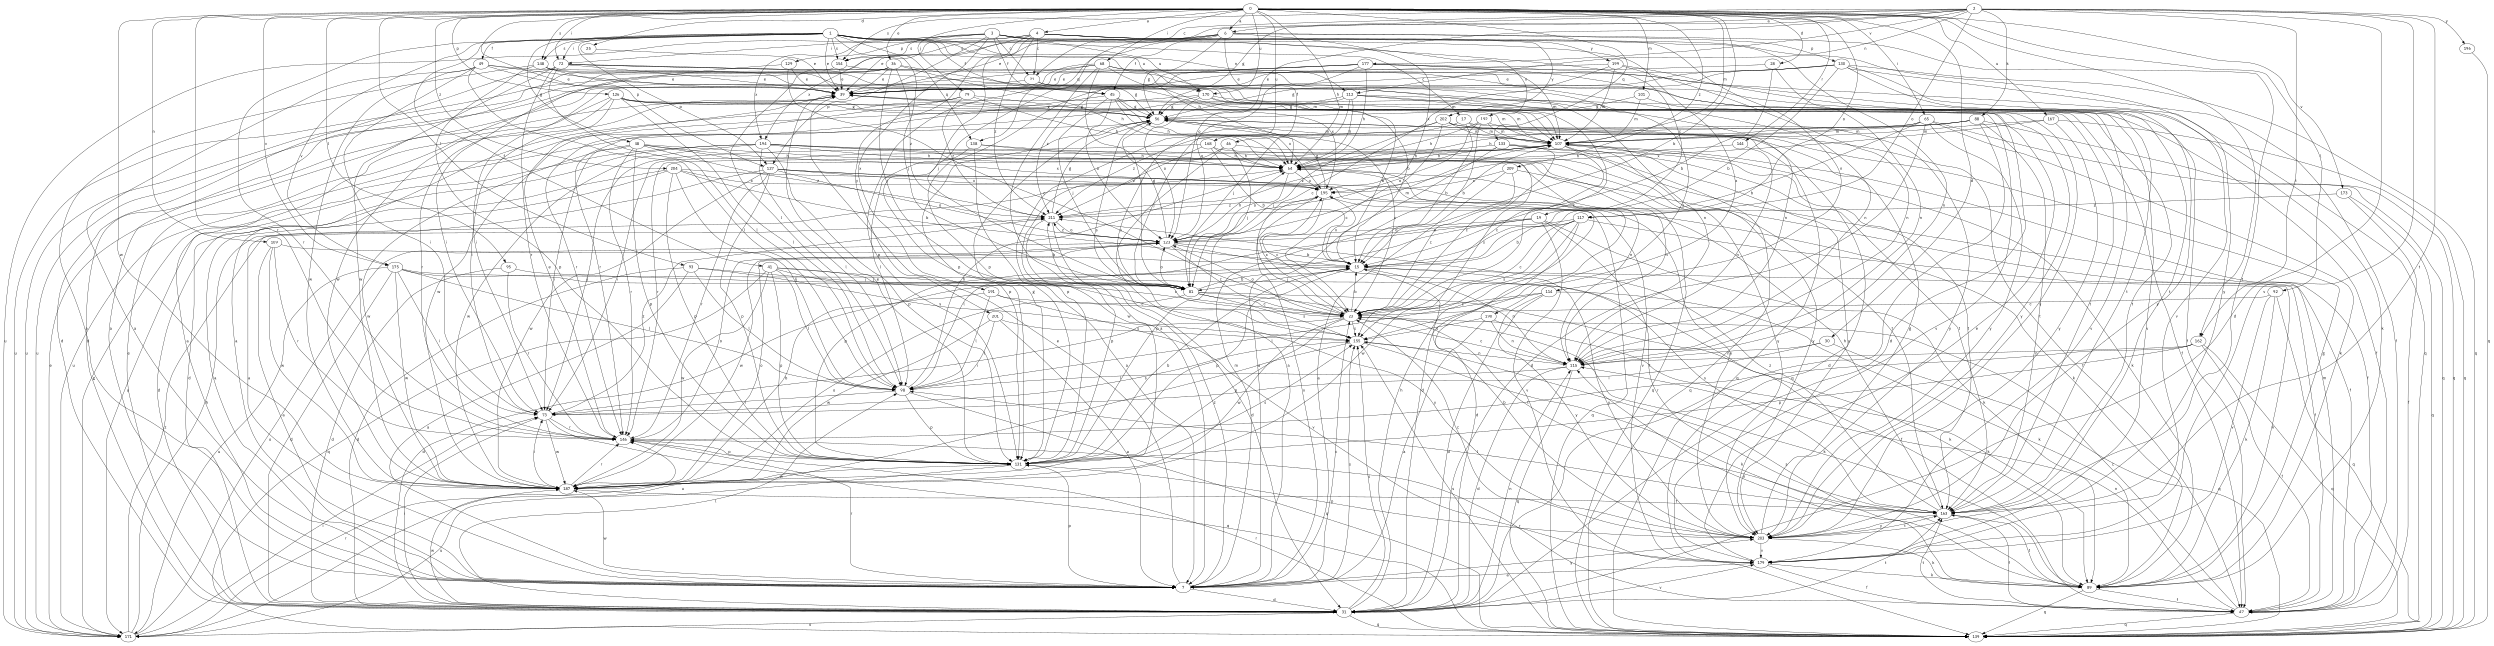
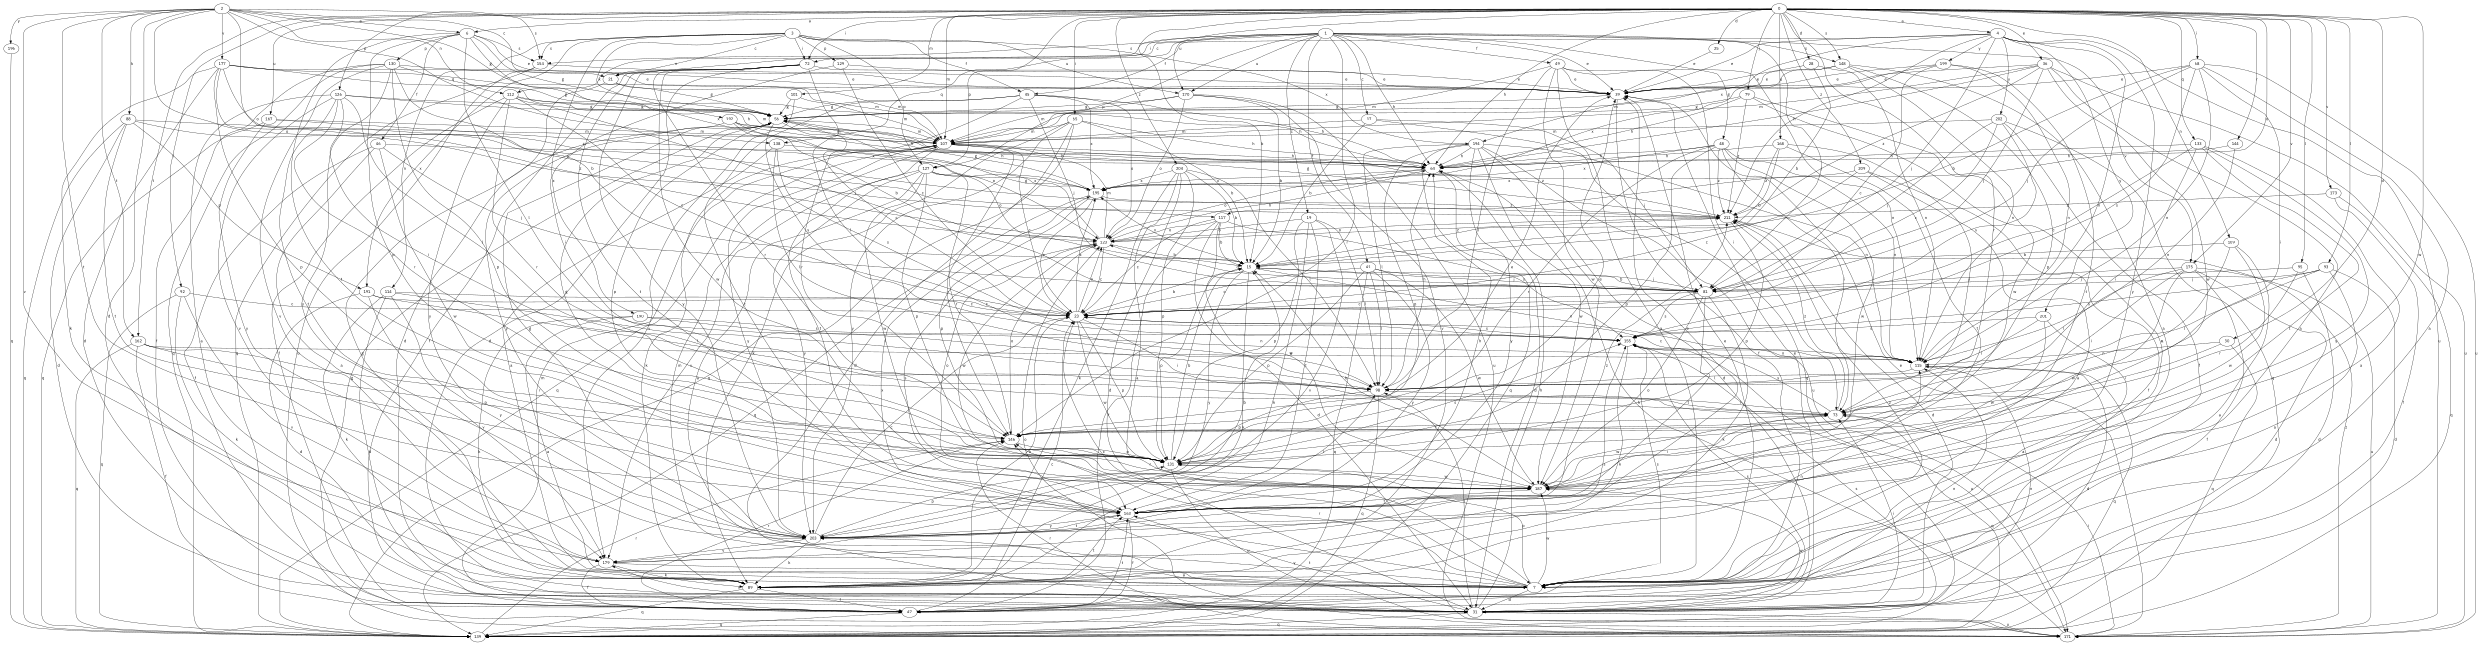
edge "6" -> "45": removed, label "f"
edge "88" -> "131": now "88" -> "191"
